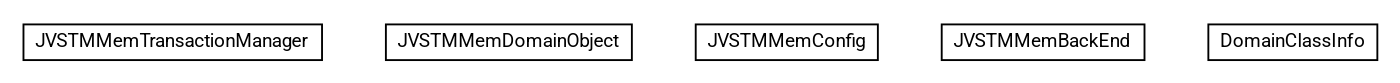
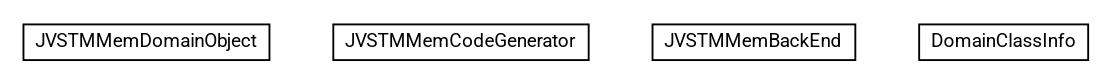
node "JVSTMMemTransactionManager": removed
node "JVSTMMemCodeGenerator": added
node "JVSTMMemConfig": removed
